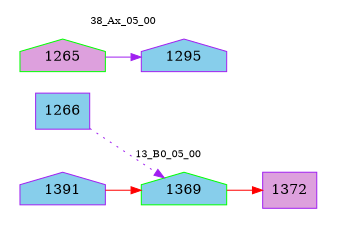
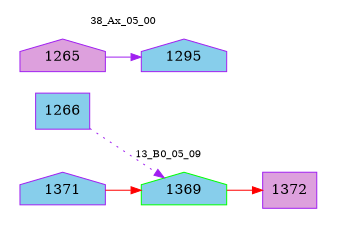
node "1265": color green -> purple
cluster "13_B0_05_00": label "13_B0_05_00" -> "13_B0_05_09"
node "1391": label "1391" -> "1371"
